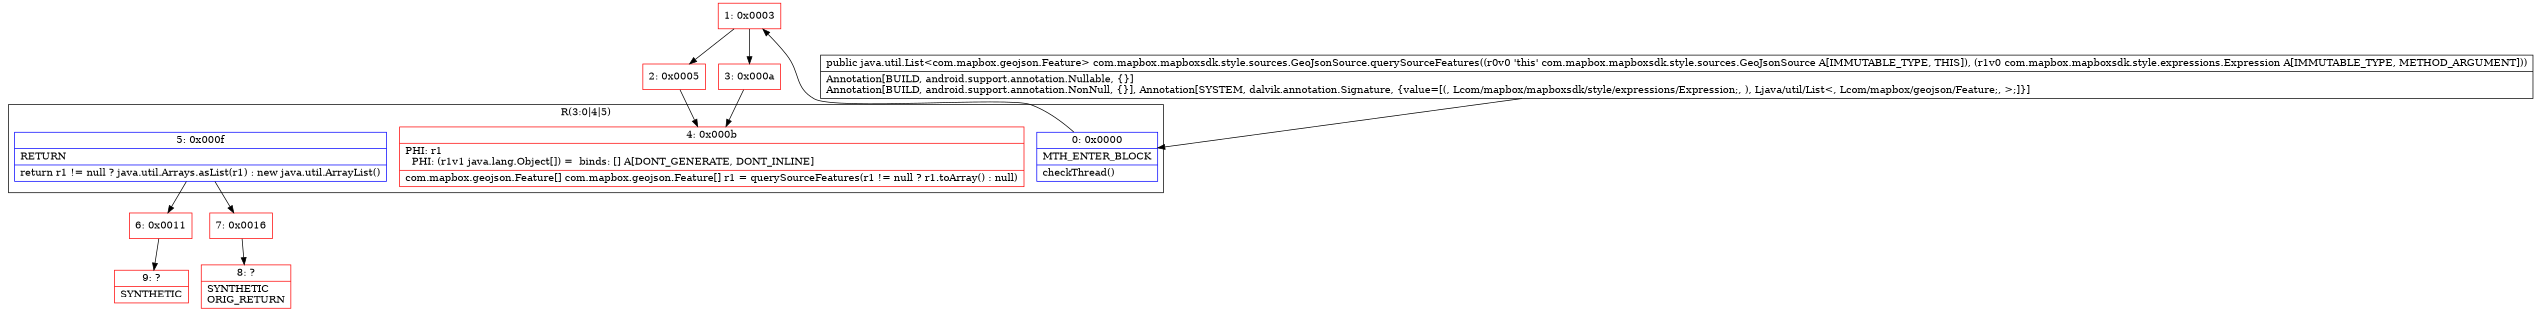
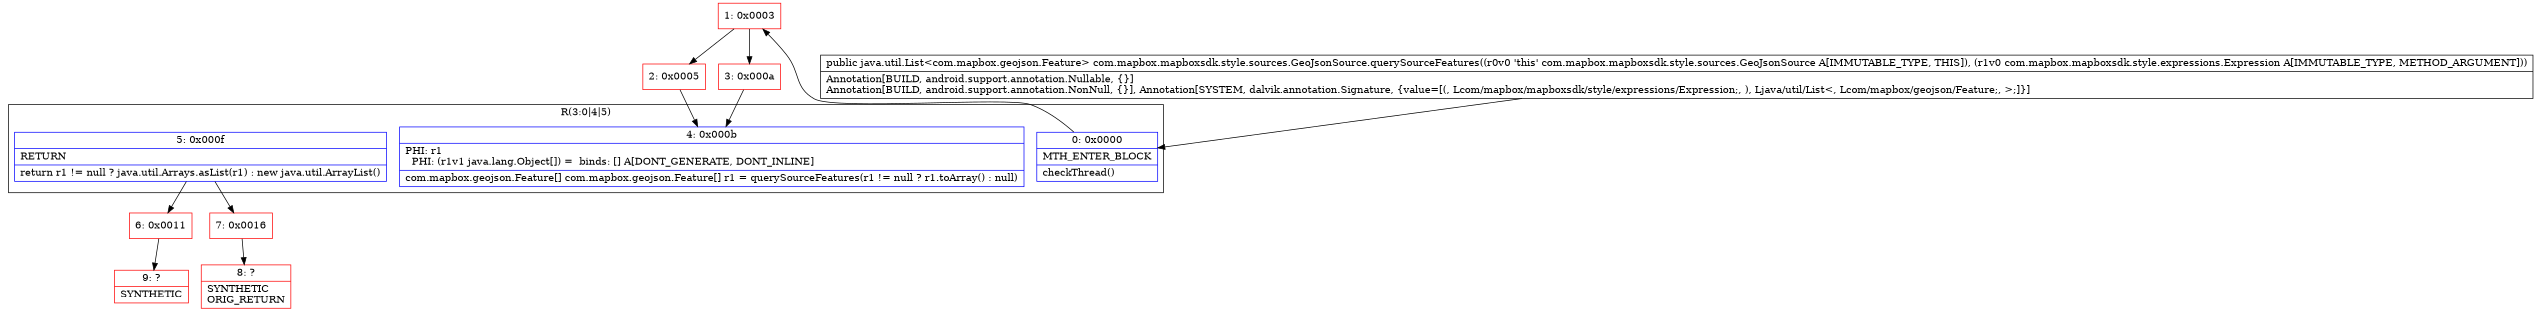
node "4: 0x000b": color red -> blue
